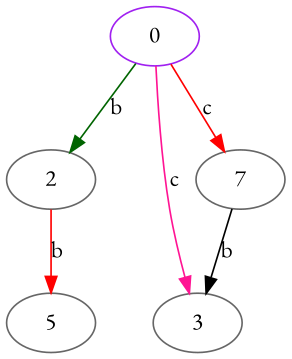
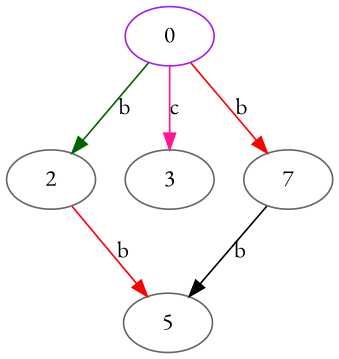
edge "0" -> "7": label "c" -> "b"
edge "7" -> "3": now "7" -> "5"
